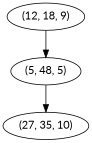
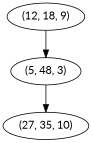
node "(5, 48, 5)": label "(5, 48, 5)" -> "(5, 48, 3)"
